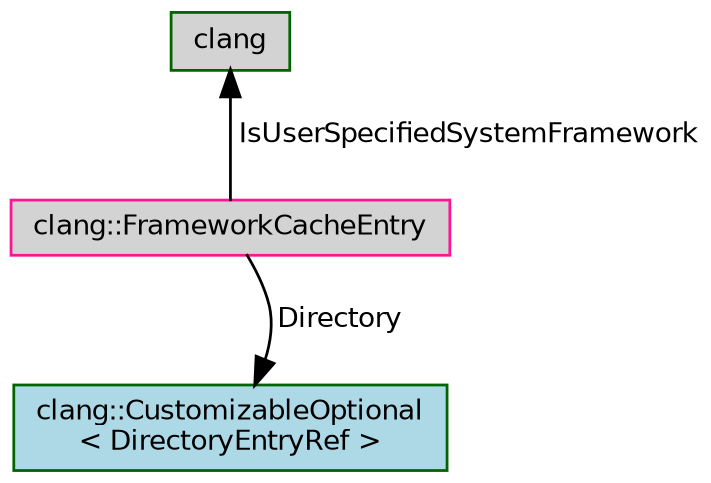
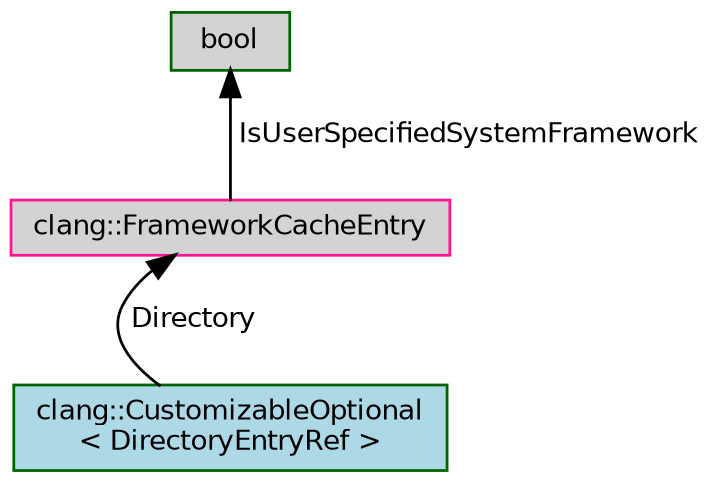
node "clang": label "clang" -> "bool"
edge "clang::FrameworkCacheEntry" -> "clang::CustomizableOptional < DirectoryEntryRef >": reversed
